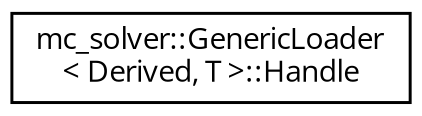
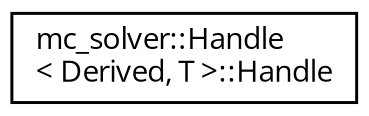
node "mc_solver::GenericLoader < Derived, T >::Handle": label "mc_solver::GenericLoader < Derived, T >::Handle" -> "mc_solver::Handle < Derived, T >::Handle"
